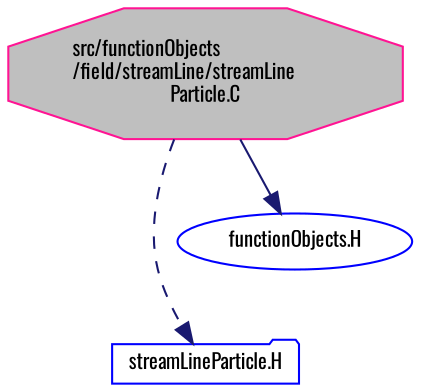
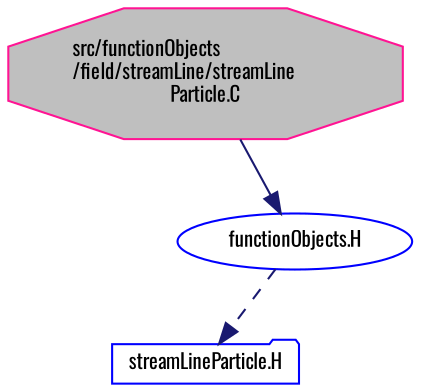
edge "src/functionObjects /field/streamLine/streamLine Particle.C" -> "streamLineParticle.H": now "functionObjects.H" -> "streamLineParticle.H"
